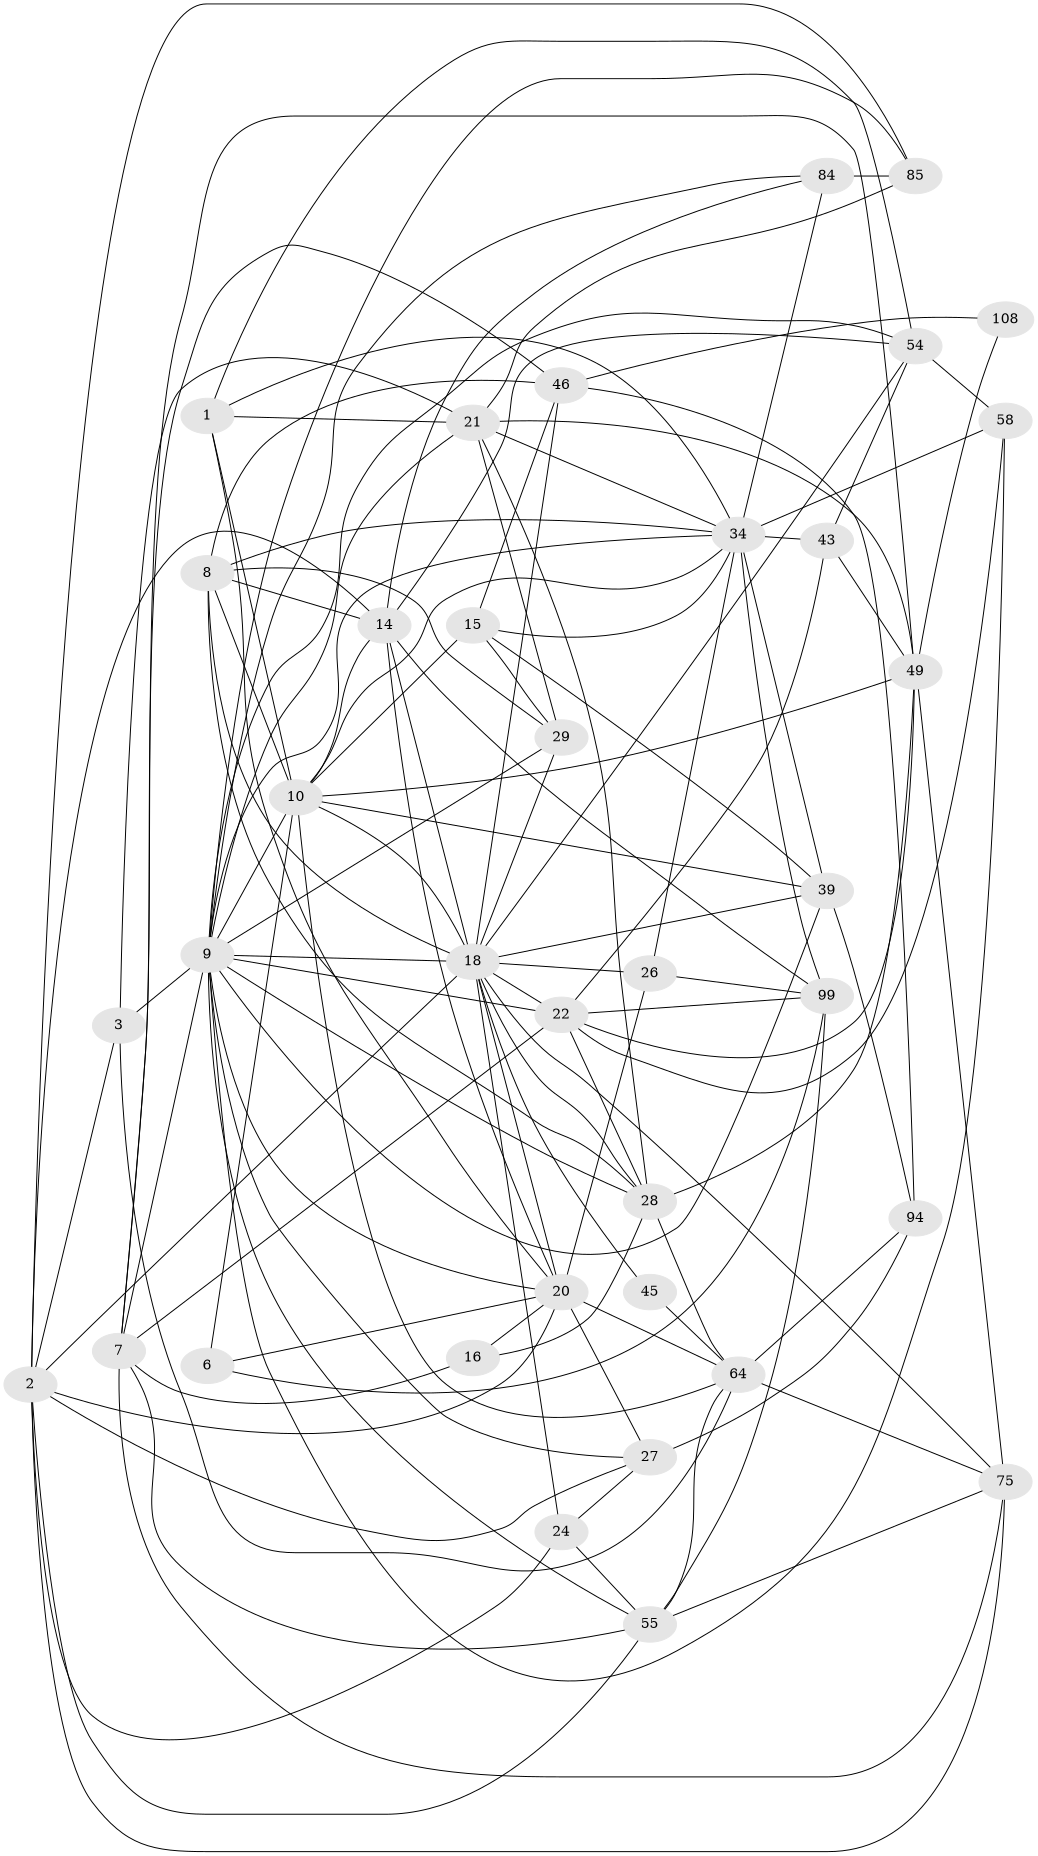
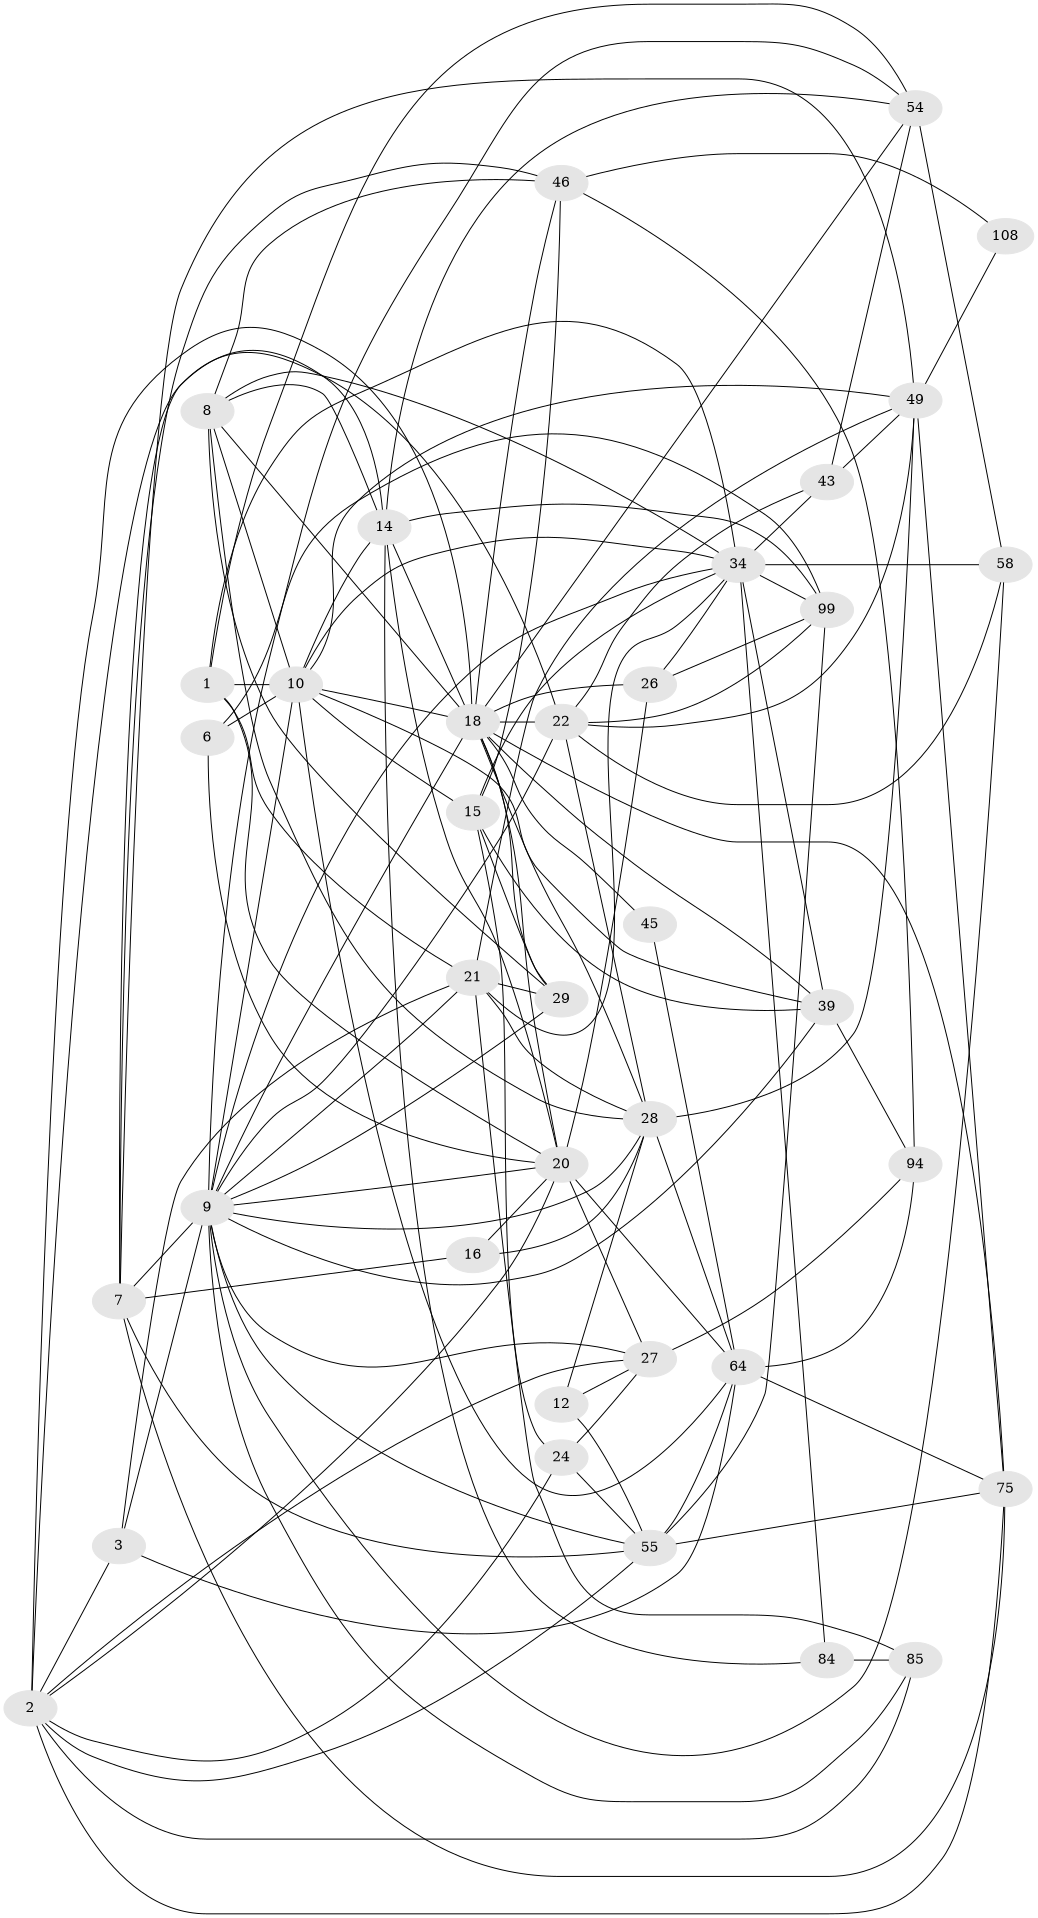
edge "84" -- "9": removed
edge "18" -- "24": now "15" -- "24"
node "12": added
